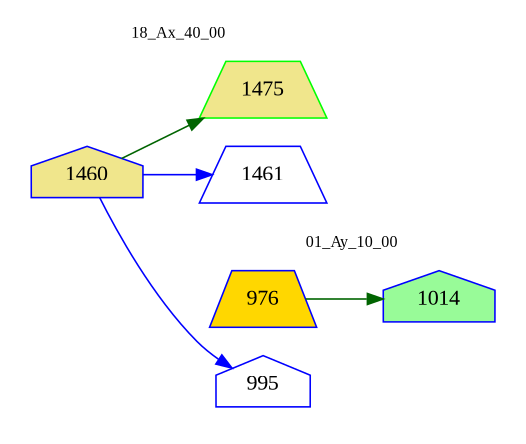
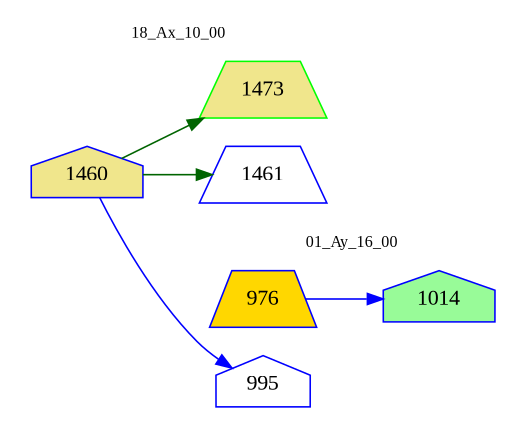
cluster "18_Ax_40_00": label "18_Ax_40_00" -> "18_Ax_10_00"
node "1475": label "1475" -> "1473"
edge "1460" -> "1461": color blue -> darkgreen
cluster "01_Ay_10_00": label "01_Ay_10_00" -> "01_Ay_16_00"
edge "976" -> "1014": color darkgreen -> blue
